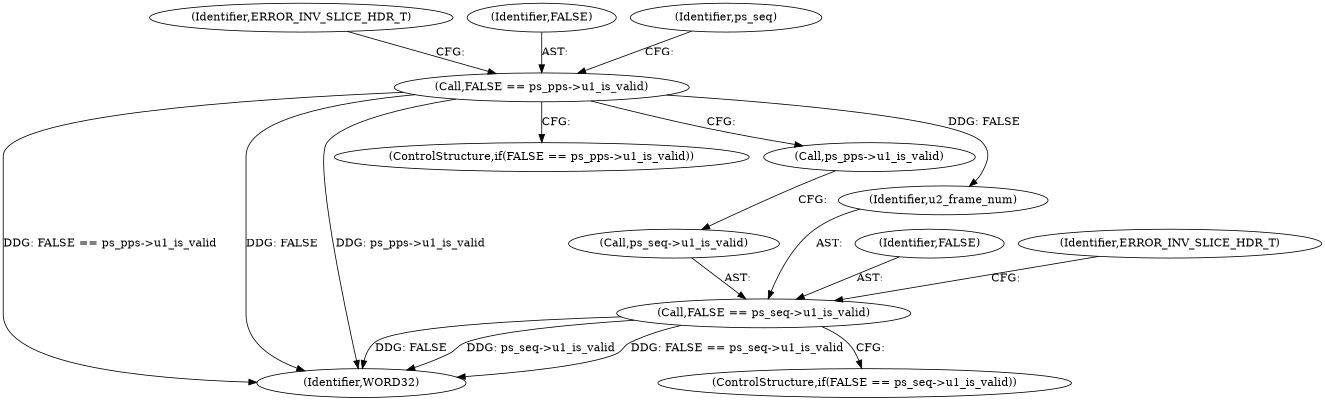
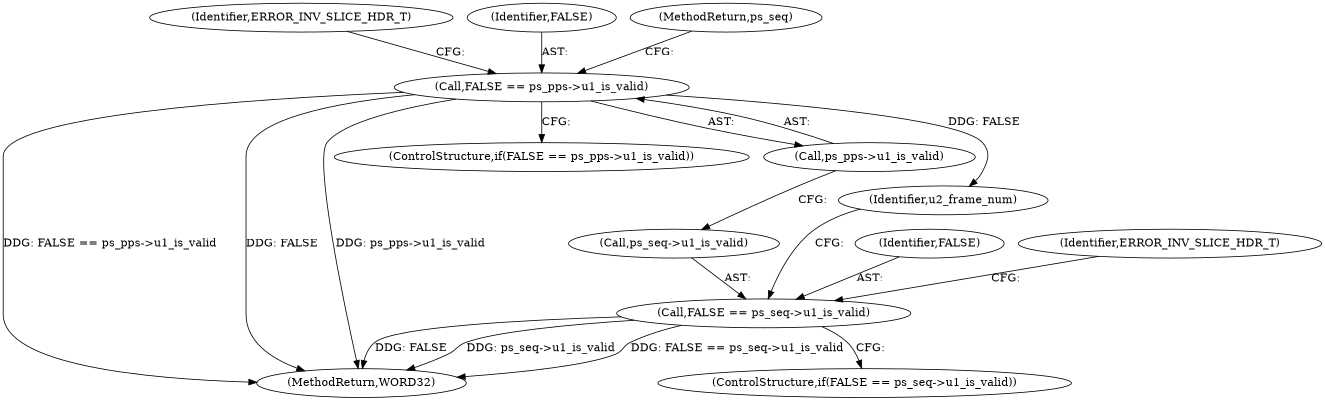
node "(Identifier,ps_seq)": label "(Identifier,ps_seq)" -> "(MethodReturn,ps_seq)"
edge "(Call,ps_pps->u1_is_valid)" -> "(Call,FALSE == ps_pps->u1_is_valid)": added, label "AST:"
edge "(Call,FALSE == ps_pps->u1_is_valid)" -> "(Call,ps_pps->u1_is_valid)": label "CFG: " -> "AST: "
edge "(Identifier,u2_frame_num)" -> "(Call,FALSE == ps_seq->u1_is_valid)": label "AST: " -> "CFG: "
node "(Identifier,WORD32)": label "(Identifier,WORD32)" -> "(MethodReturn,WORD32)"
